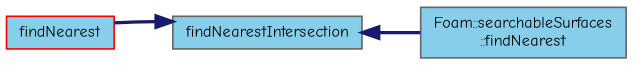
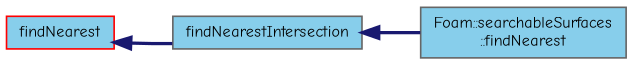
edge "findNearest" -> "findNearestIntersection": reversed
